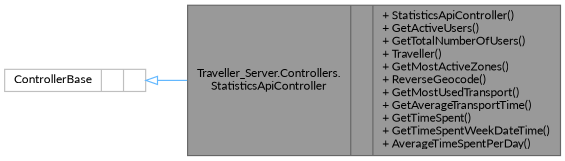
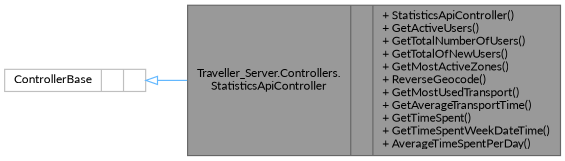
node "Traveller_Server.Controllers.": text "+ Traveller()" -> "+ GetTotalOfNewUsers()"
